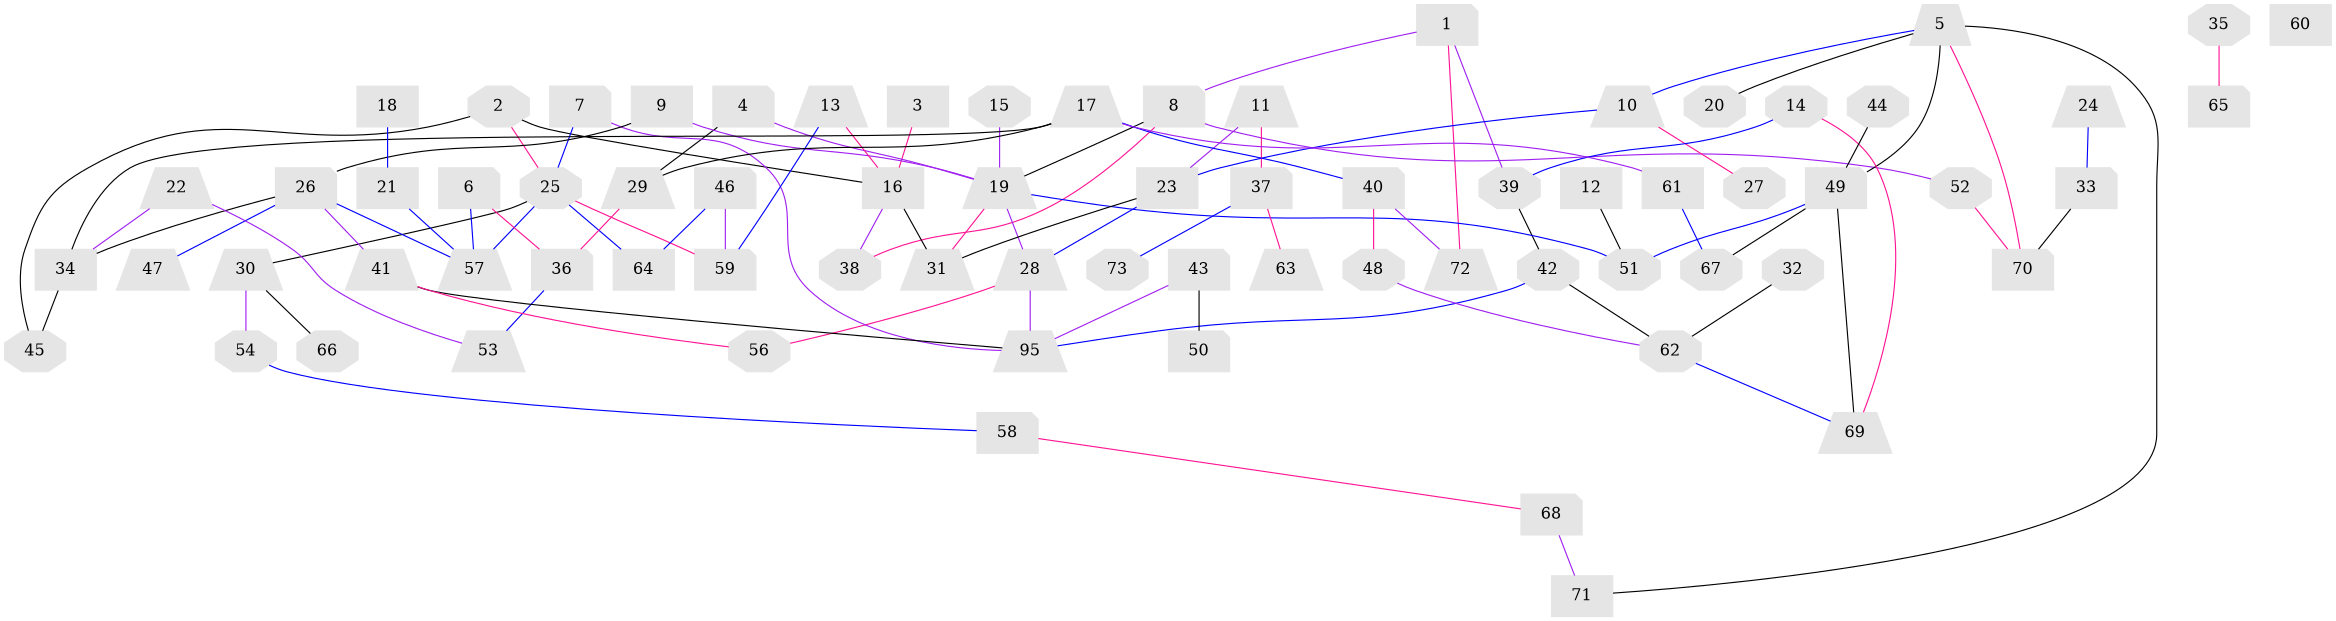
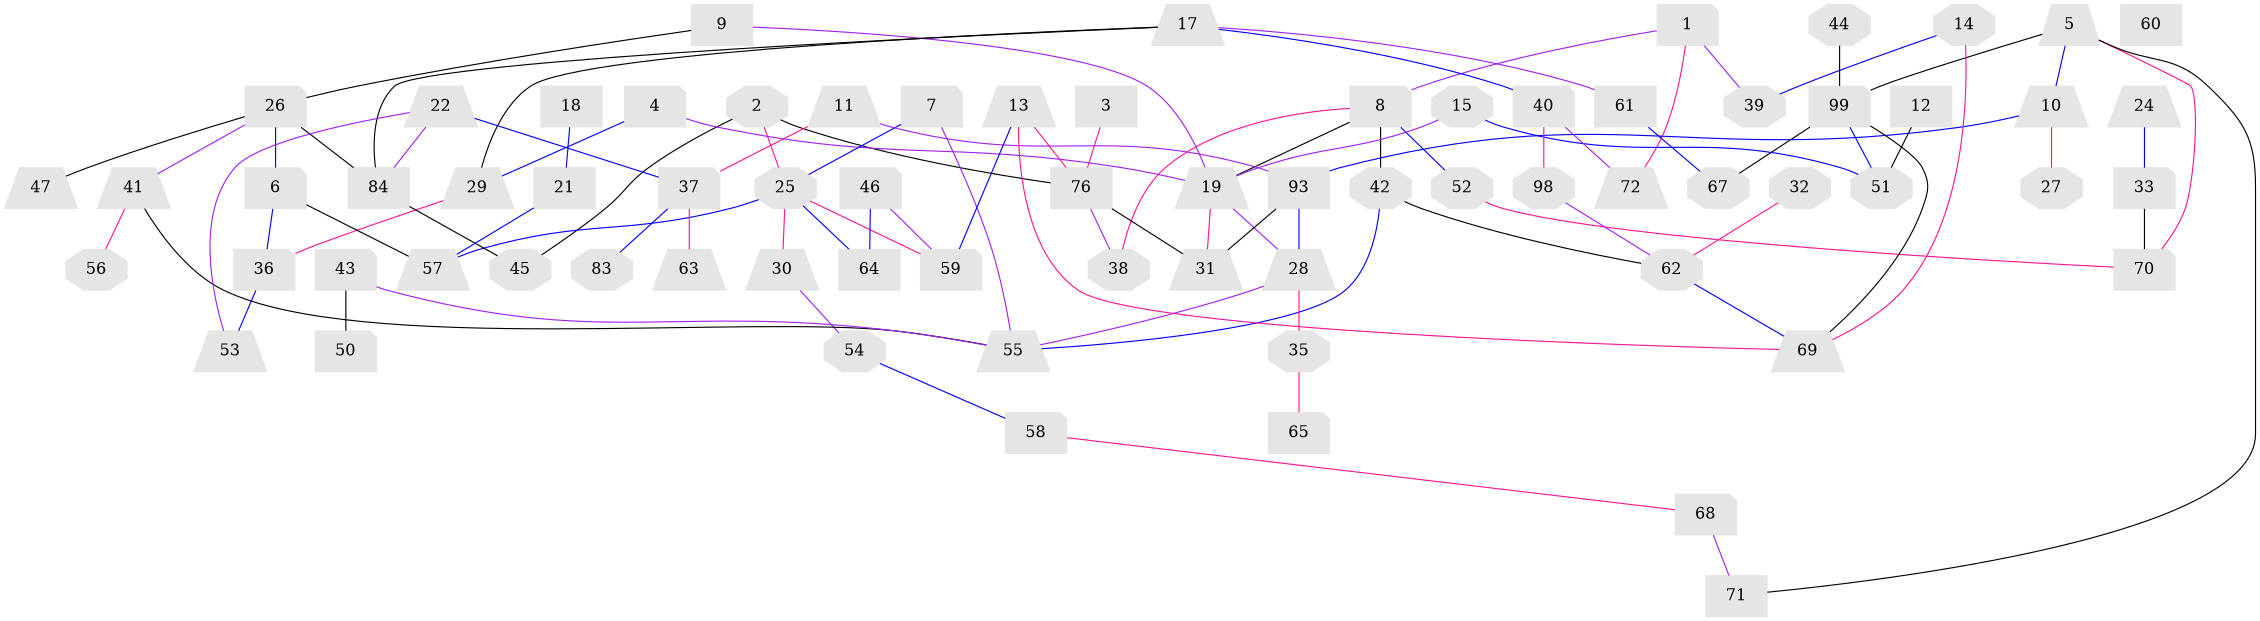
node "20": removed
edge "4" -- "29": color black -> blue
edge "22" -- "37": added
edge "8" -- "52": color purple -> blue
node "16": label "16" -> "76"
node "23": label "23" -> "93"
node "49": label "49" -> "99"
edge "19" -- "51": now "15" -- "51"
edge "39" -- "42": now "8" -- "42"
edge "26" -- "57": now "26" -- "6"
edge "6" -- "57": color blue -> black
edge "26" -- "47": color blue -> black
edge "25" -- "30": color black -> deeppink
edge "6" -- "36": color deeppink -> blue
node "34": label "34" -> "84"
node "73": label "73" -> "83"
node "48": label "48" -> "98"
edge "32" -- "62": color black -> deeppink
edge "28" -- "56": now "28" -- "35"
edge "13" -- "69": added
node "66": removed
node "95": label "95" -> "55"
